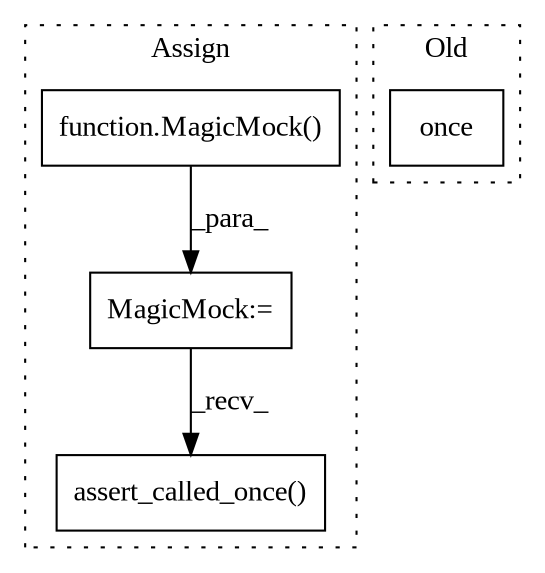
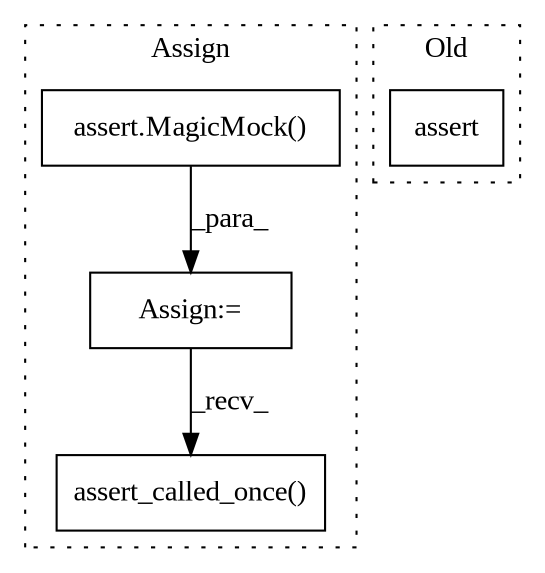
node "function.MagicMock()": label "function.MagicMock()" -> "assert.MagicMock()"
node "once": label "once" -> "assert"
node "MagicMock:=": label "MagicMock:=" -> "Assign:="
